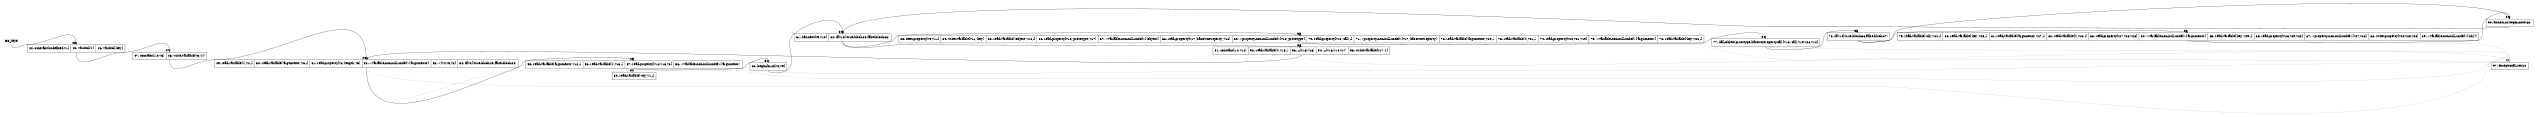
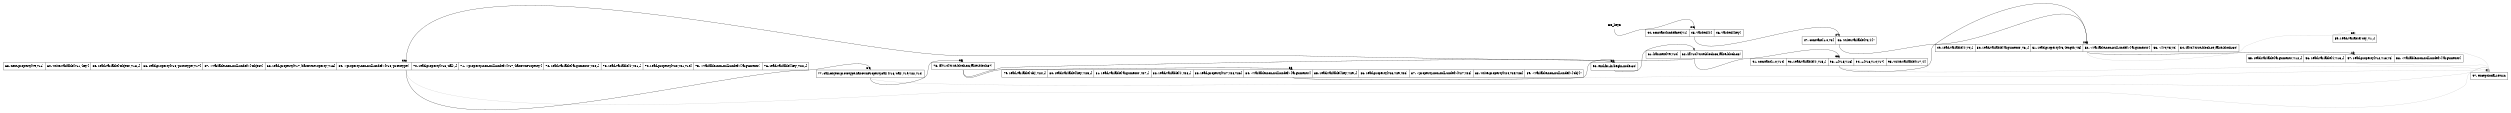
node "60: begin-for-in[v8,v9]": removed
